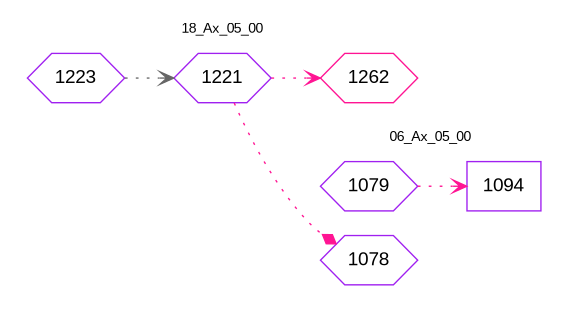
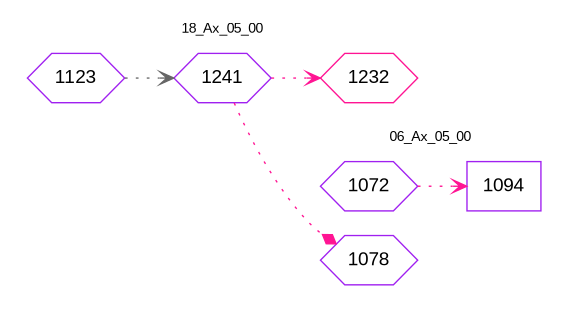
node "1223": label "1223" -> "1123"
node "1221": label "1221" -> "1241"
node "1262": label "1262" -> "1232"
node "1079": label "1079" -> "1072"
